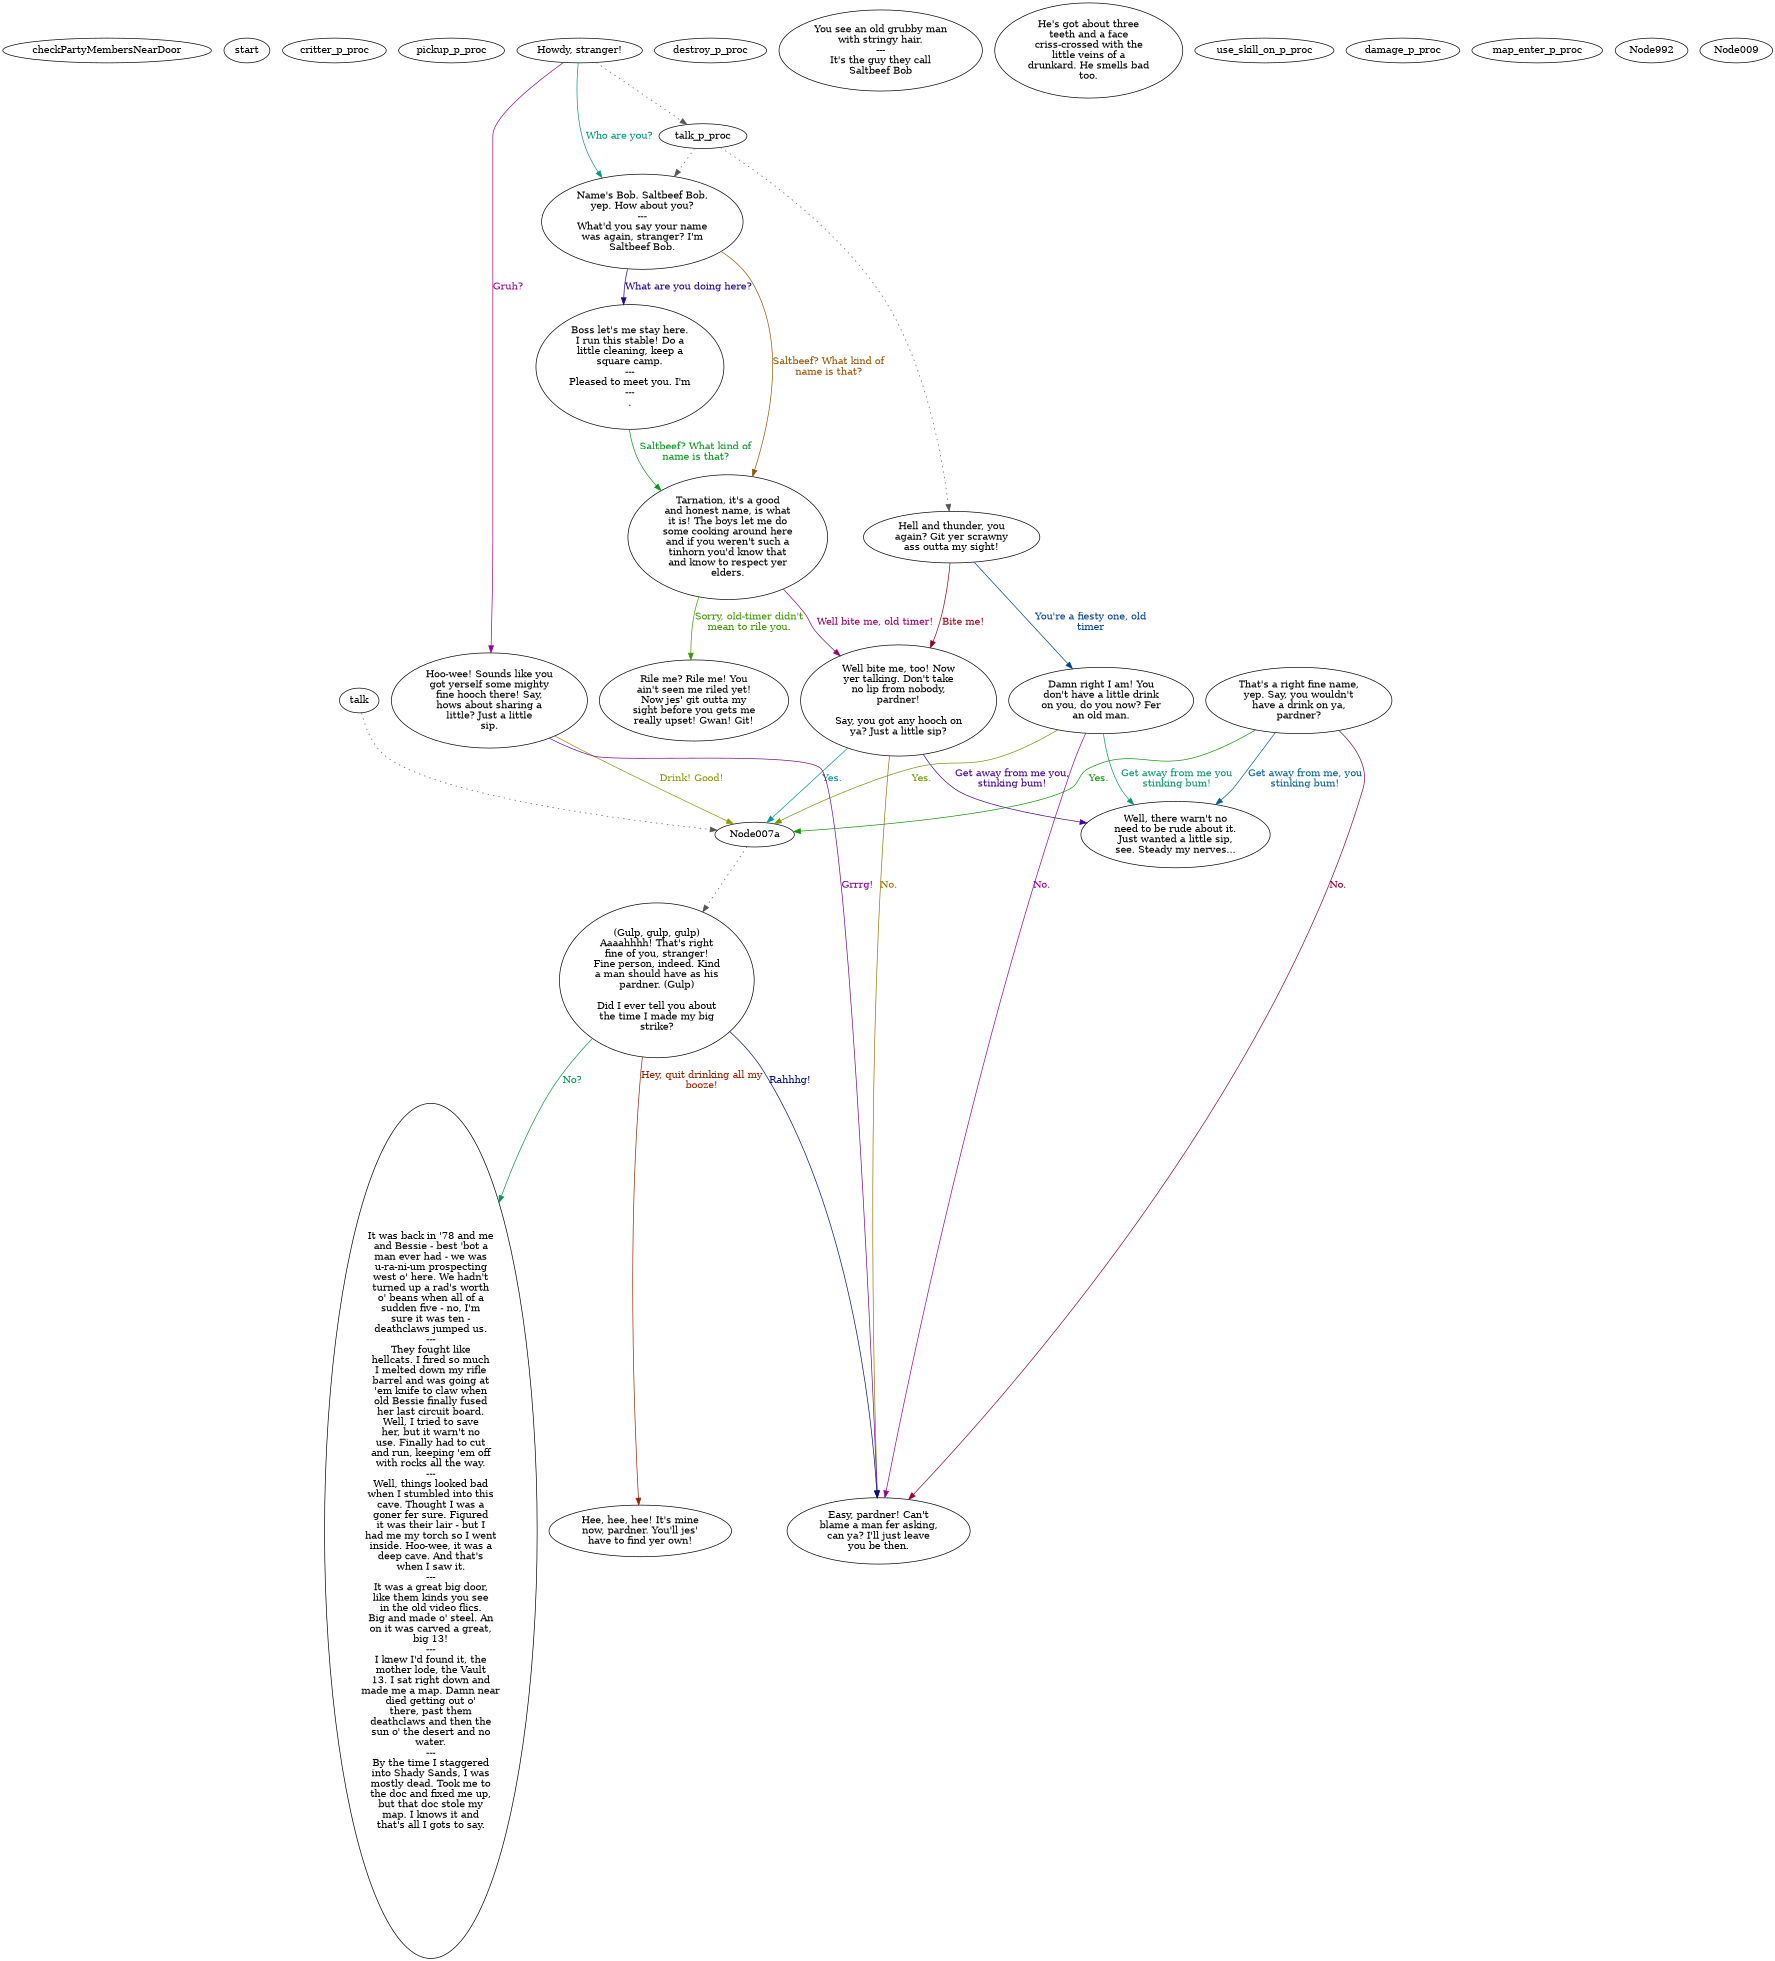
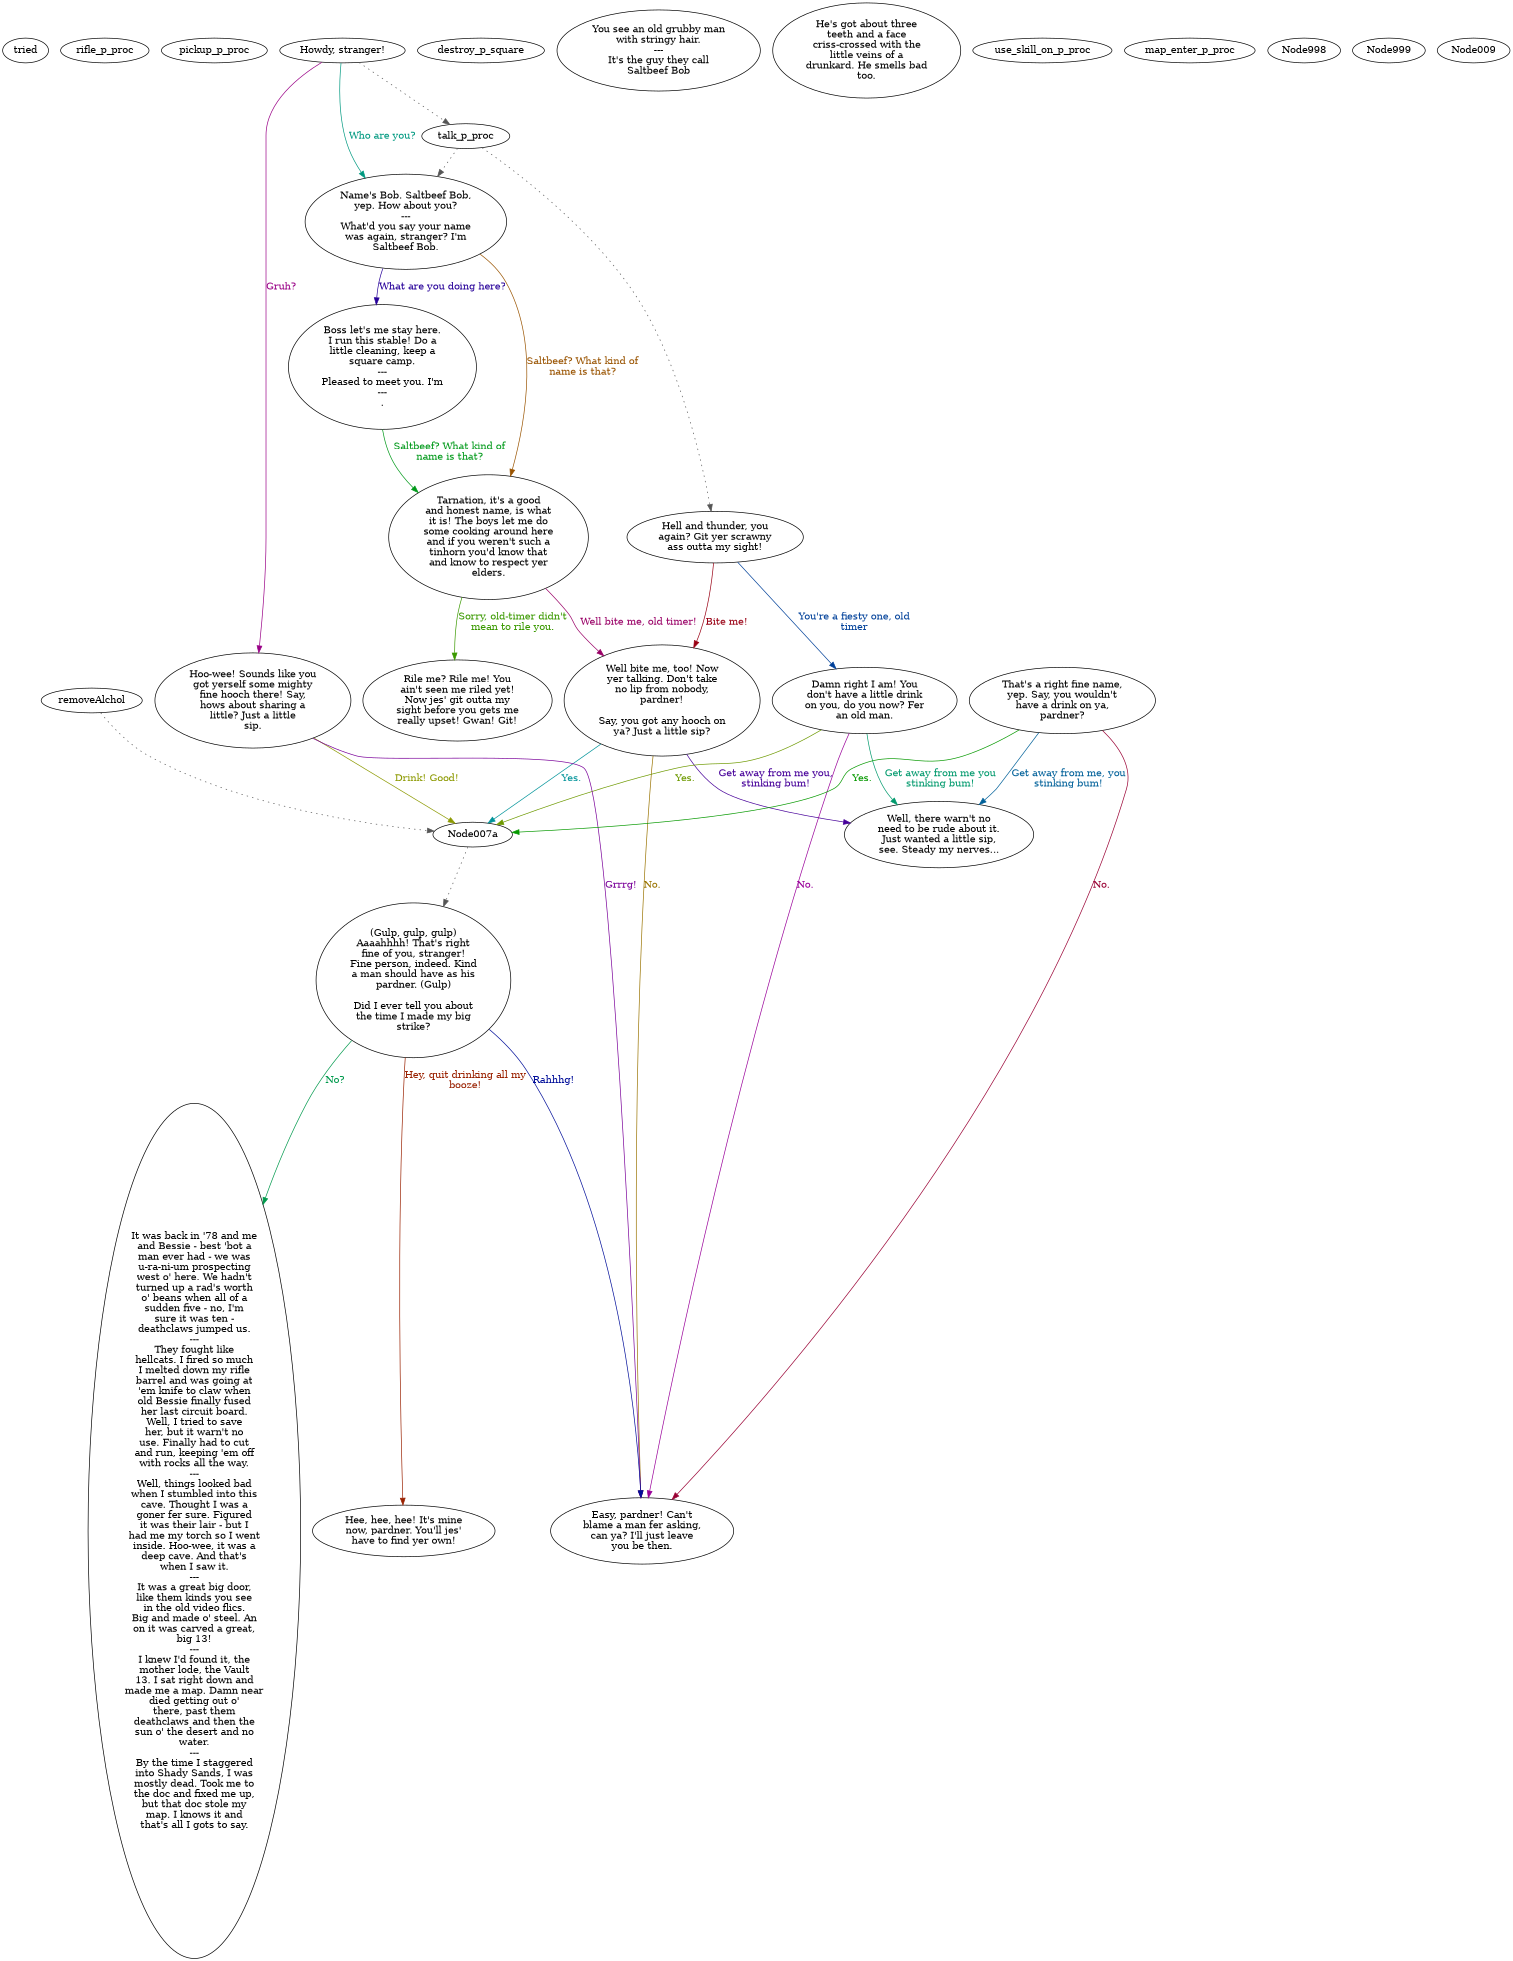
node "checkPartyMembersNearDoor": label "checkPartyMembersNearDoor" -> "tried"
node "start": removed
node "critter_p_proc": label "critter_p_proc" -> "rifle_p_proc"
node "destroy_p_proc": label "destroy_p_proc" -> "destroy_p_square"
node "Node999": added
node "damage_p_proc": removed
node "Node992": label "Node992" -> "Node998"
node "talk": label "talk" -> "removeAlchol"
